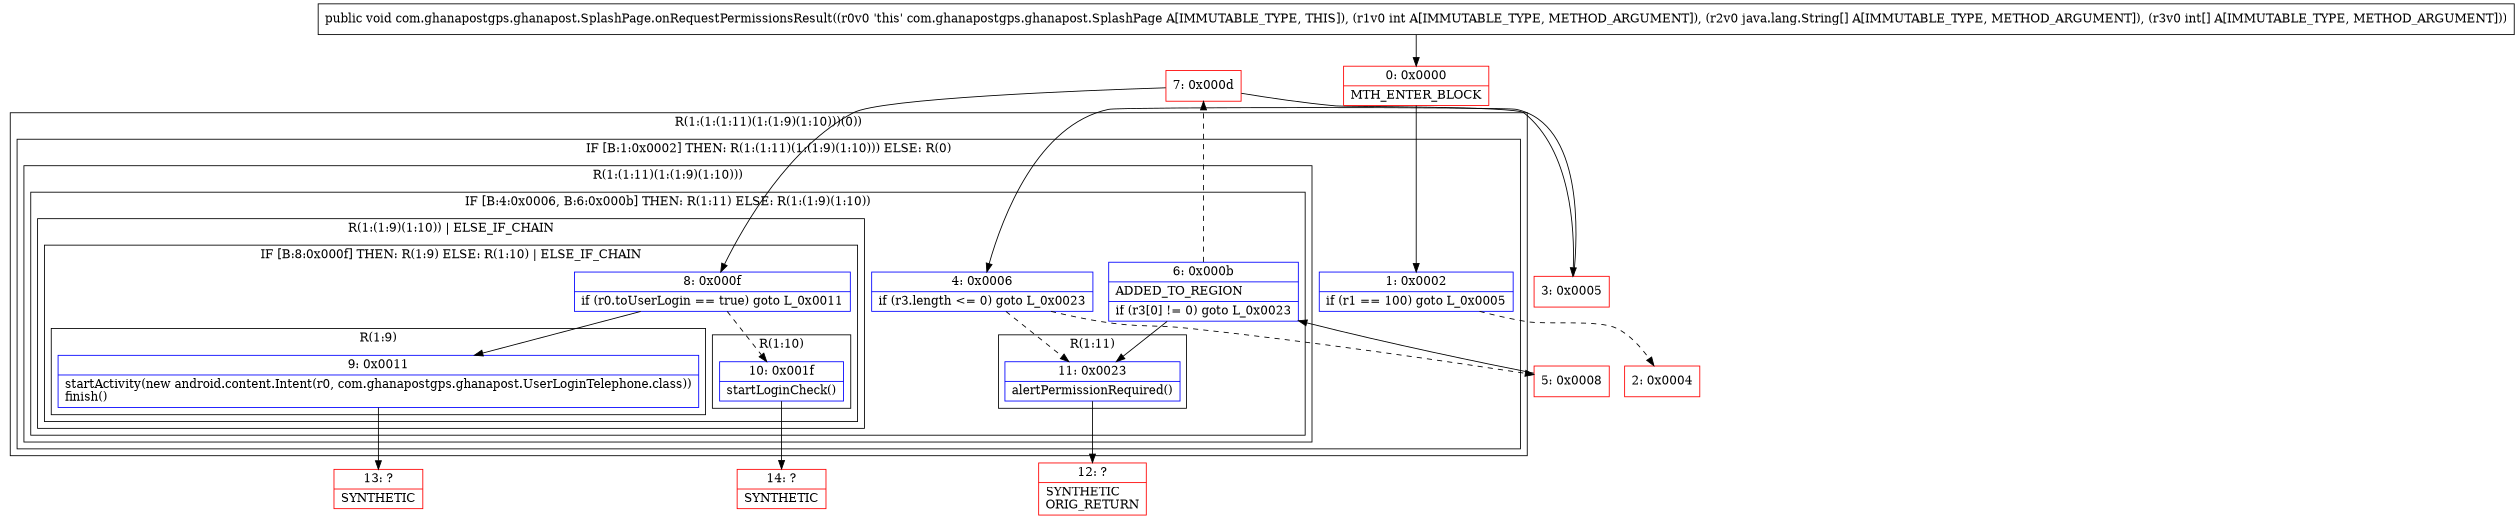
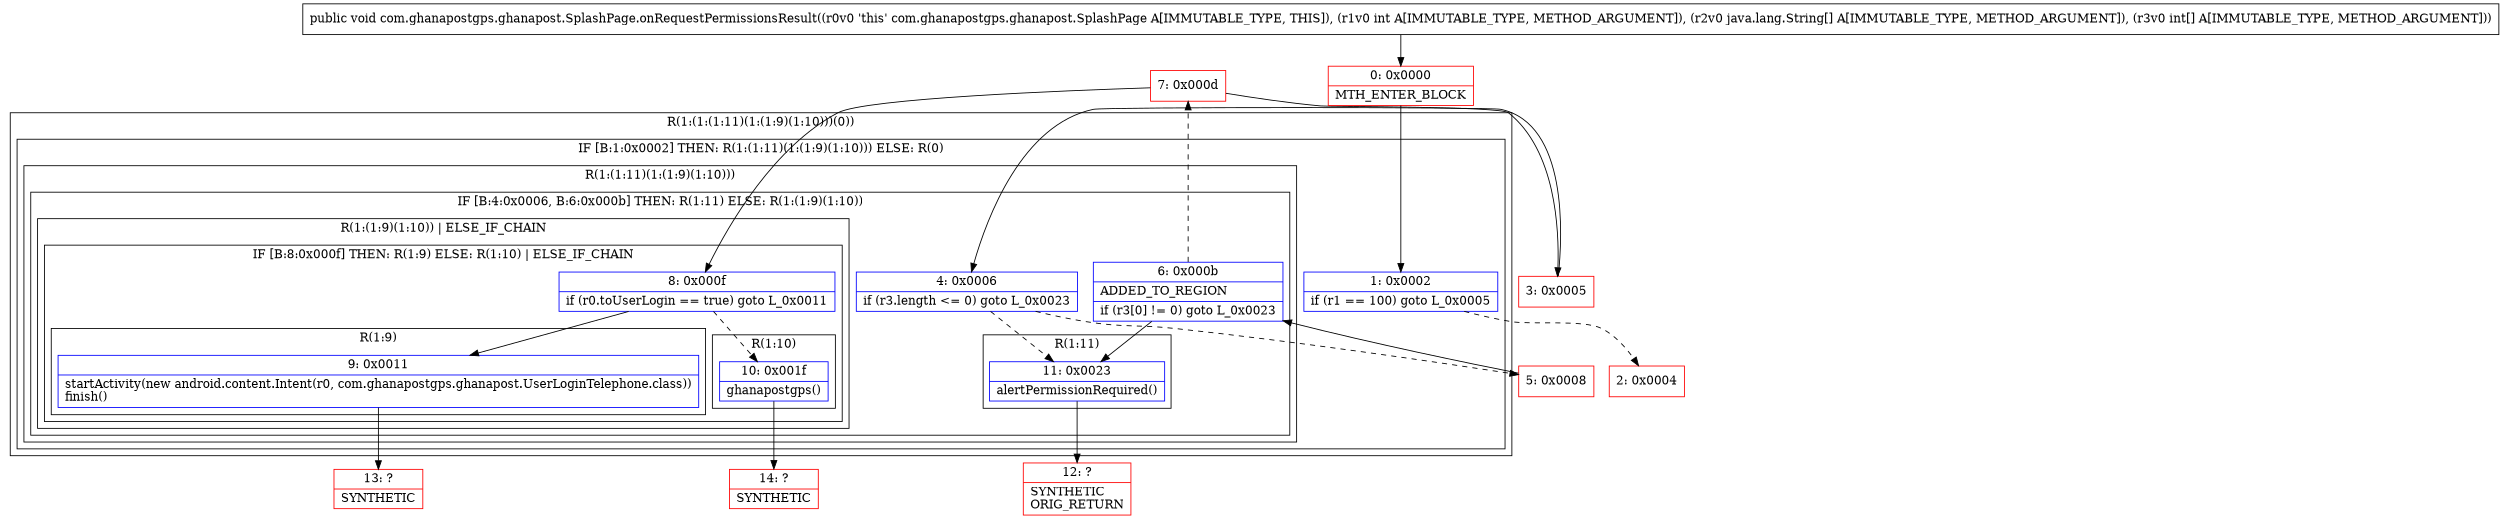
node "10: 0x001f": text "startLoginCheck()" -> "ghanapostgps()"
